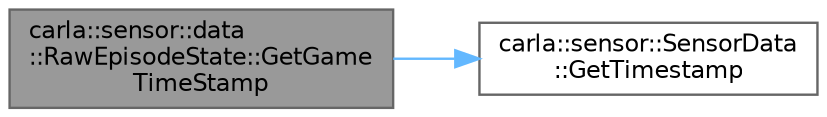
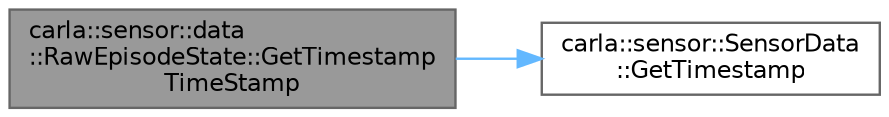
node "carla::sensor::data ::RawEpisodeState::GetGame TimeStamp": label "carla::sensor::data ::RawEpisodeState::GetGame TimeStamp" -> "carla::sensor::data ::RawEpisodeState::GetTimestamp TimeStamp"
